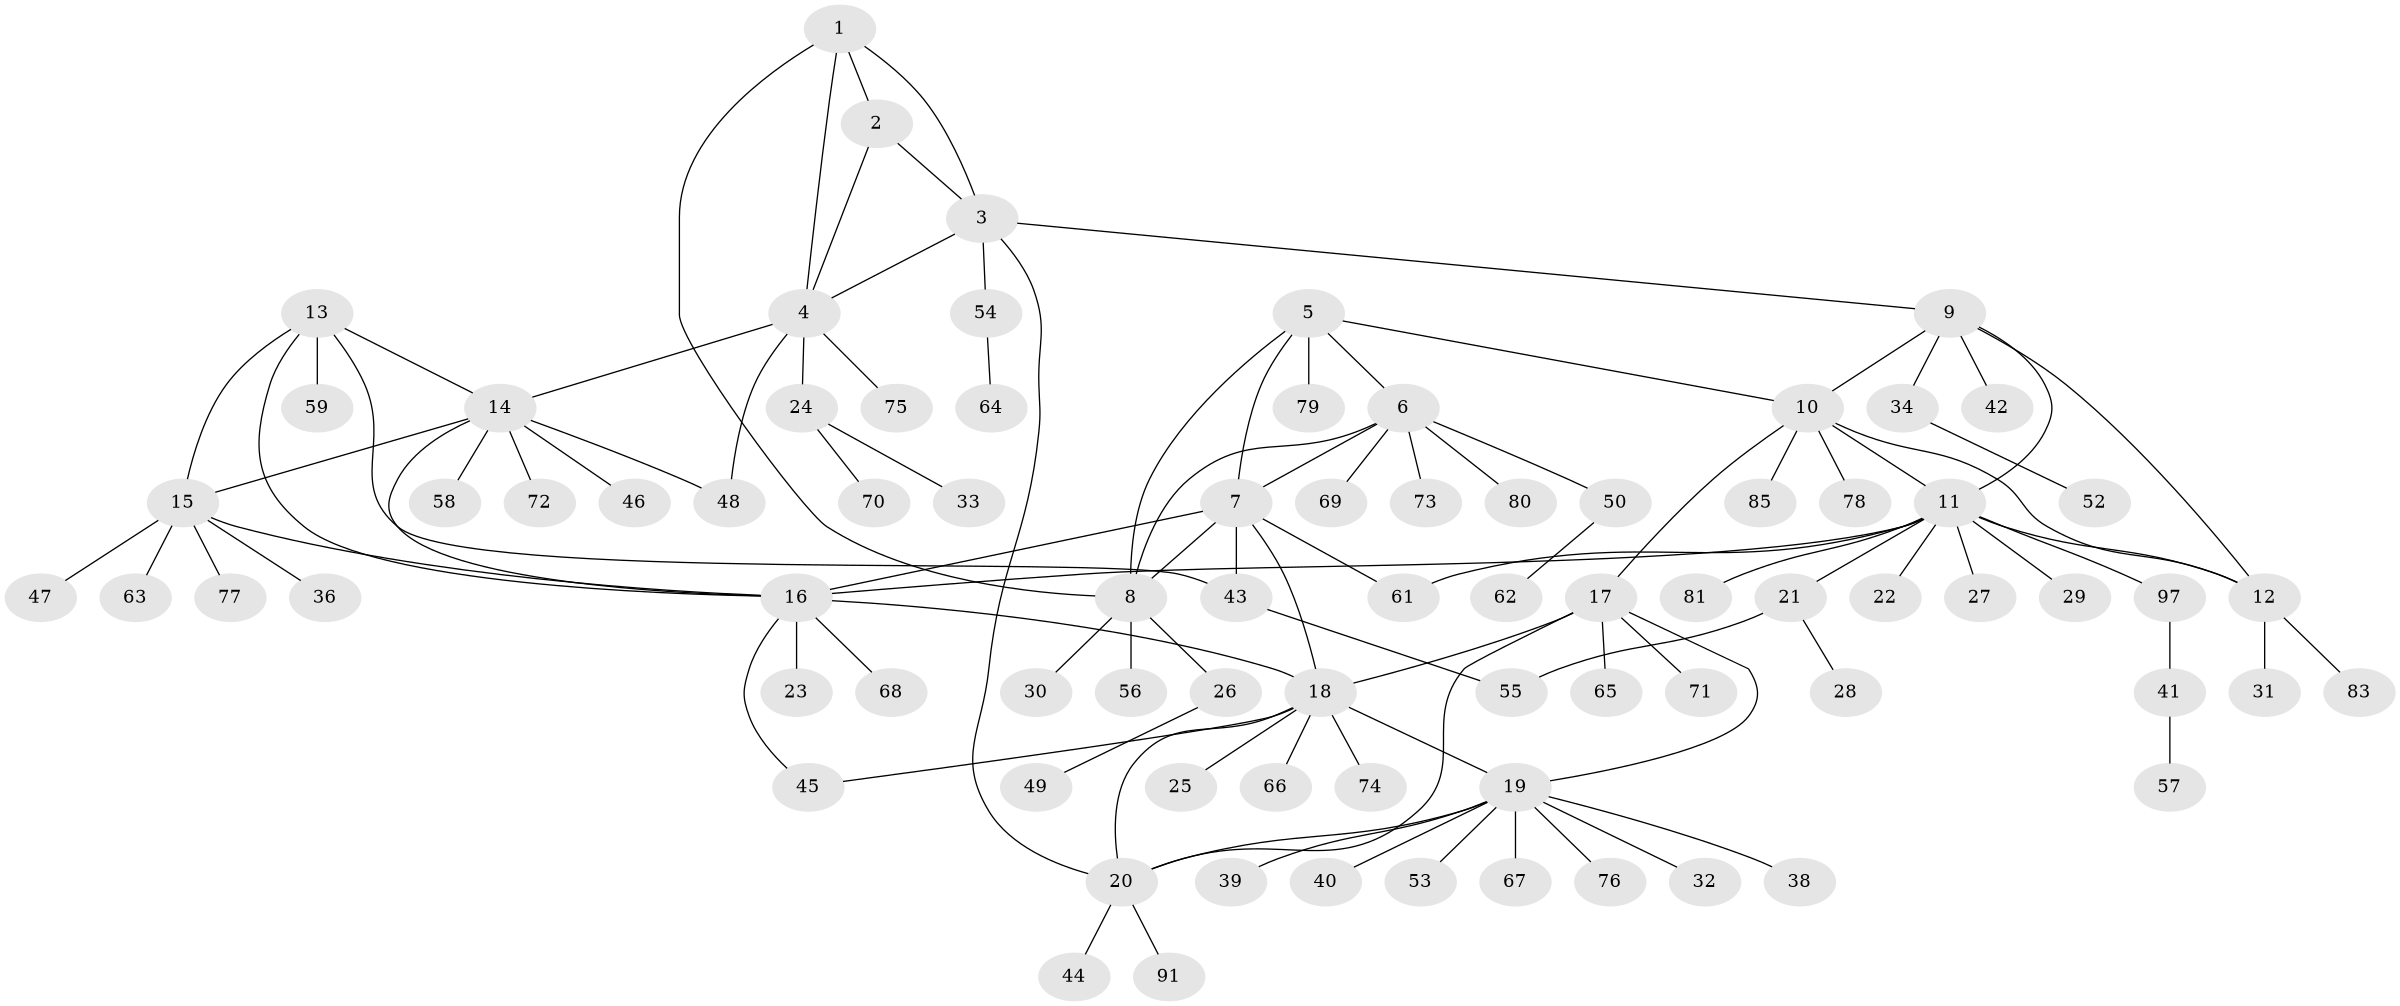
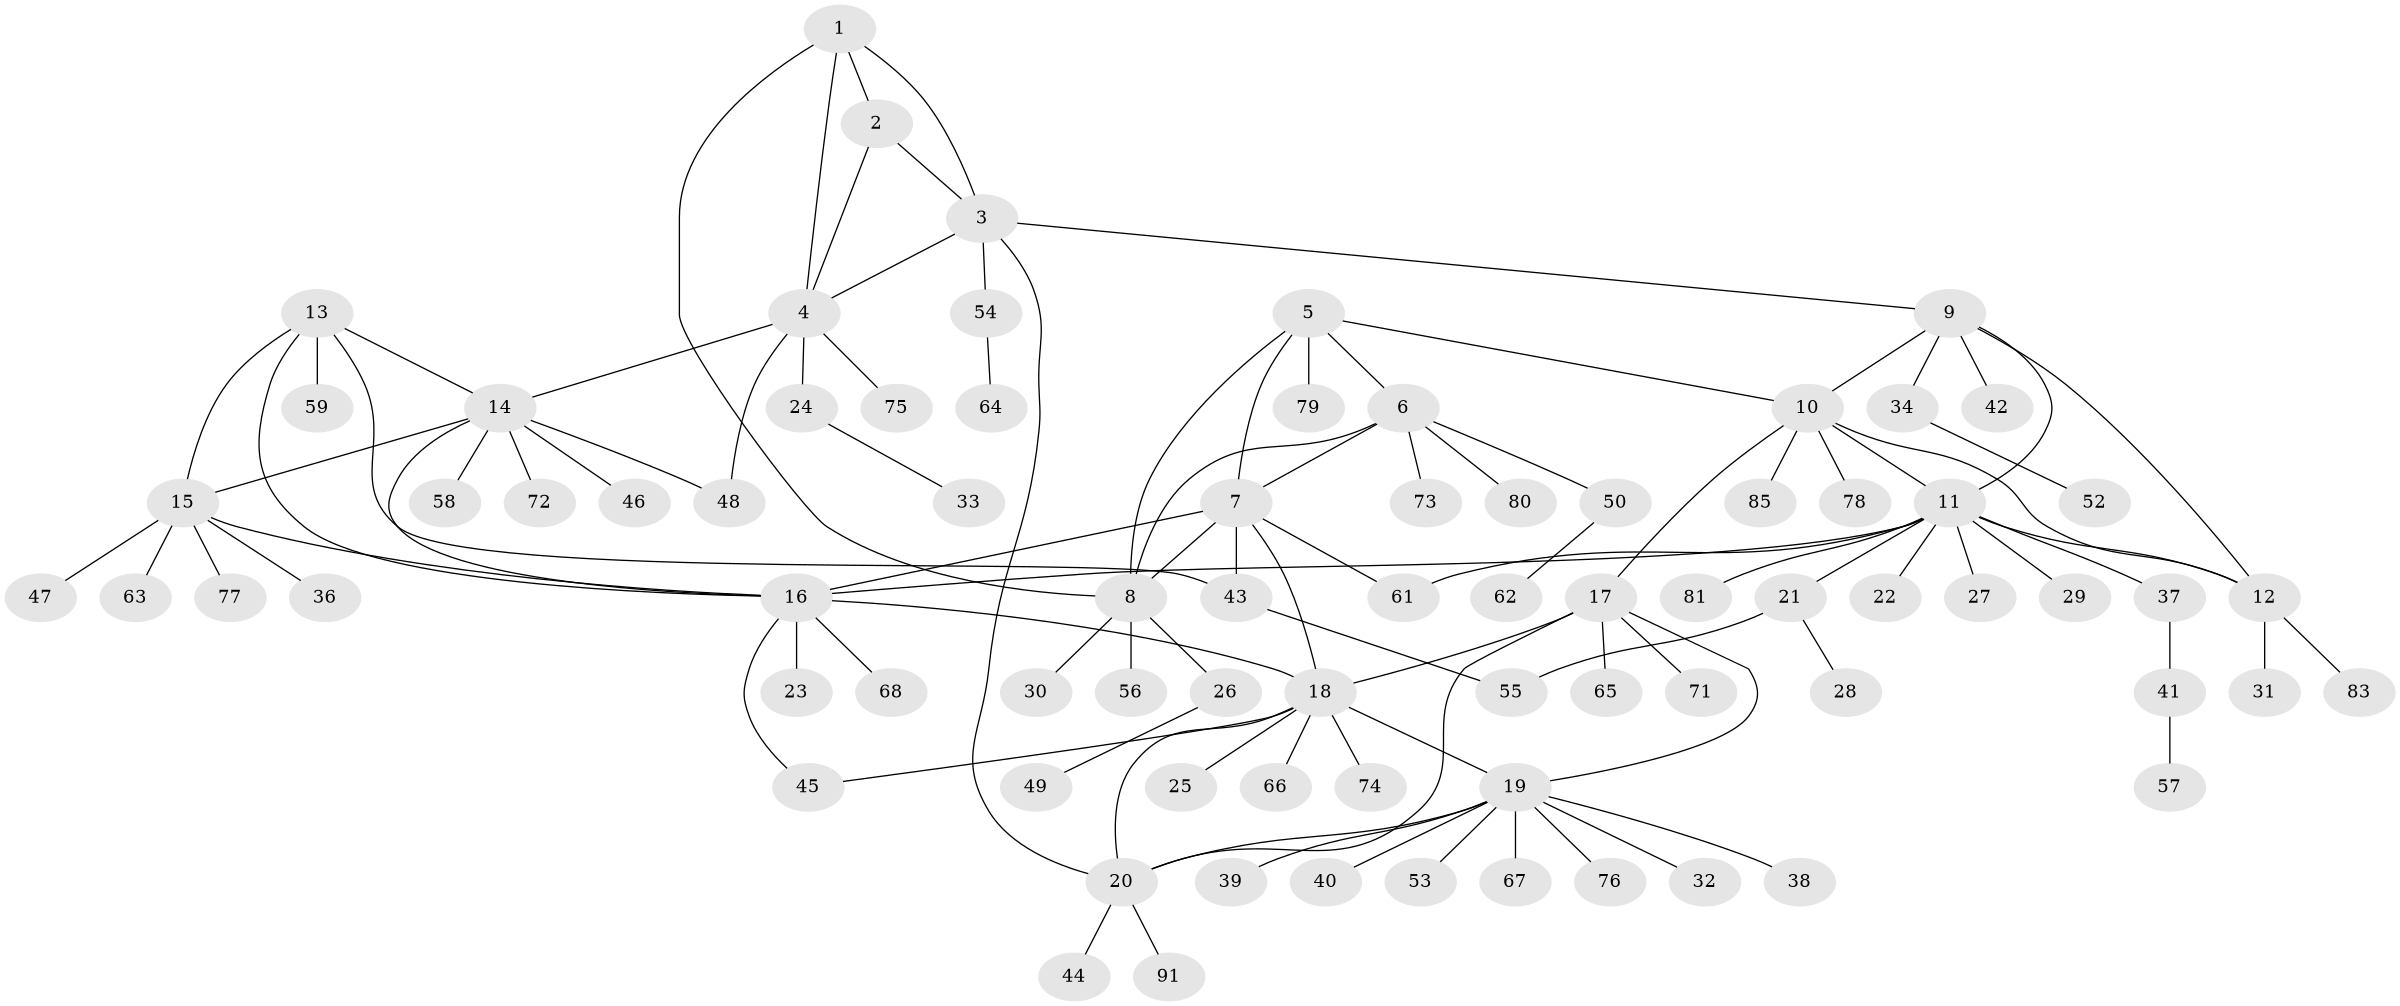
node "70": removed
node "69": removed
node "97": label "97" -> "37"
